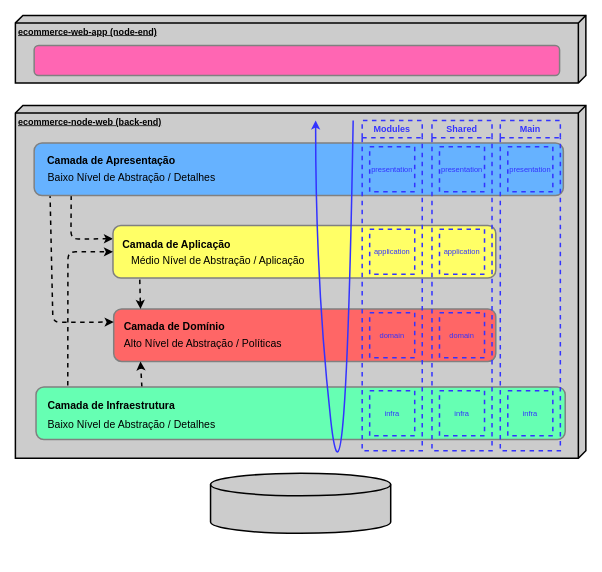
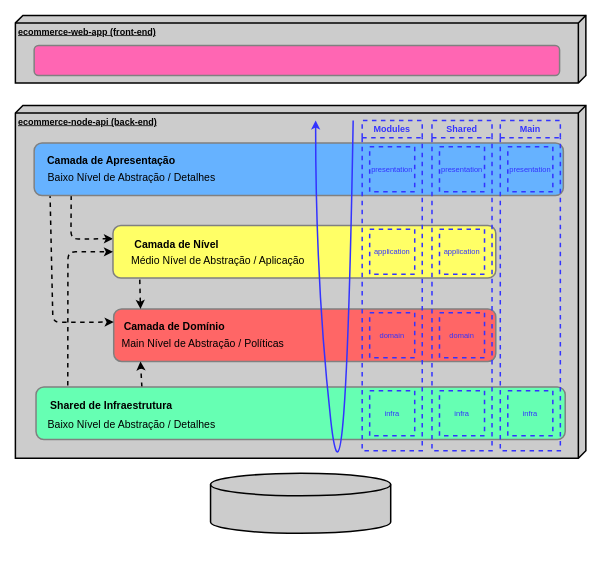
node "ecommerce-web-app (node-end)": label "ecommerce-web-app (node-end)" -> "ecommerce-web-app (front-end)"
node "ecommerce-node-web (back-end)": label "ecommerce-node-web (back-end)" -> "ecommerce-node-api (back-end)"
node "Camada de Aplicação": label "Camada de Aplicação" -> "Camada de Nível"
node "Alto Nível de Abstração / Políticas": label "Alto Nível de Abstração / Políticas" -> "Main Nível de Abstração / Políticas"
node "Camada de Infraestrutura": label "Camada de Infraestrutura" -> "Shared de Infraestrutura"
